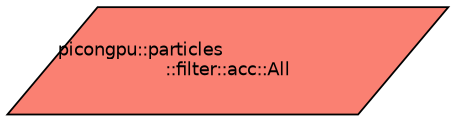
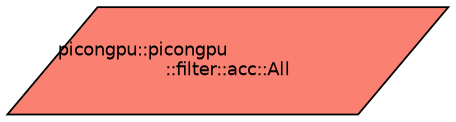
node "picongpu::particles ::filter::acc::All": label "picongpu::particles ::filter::acc::All" -> "picongpu::picongpu ::filter::acc::All"
